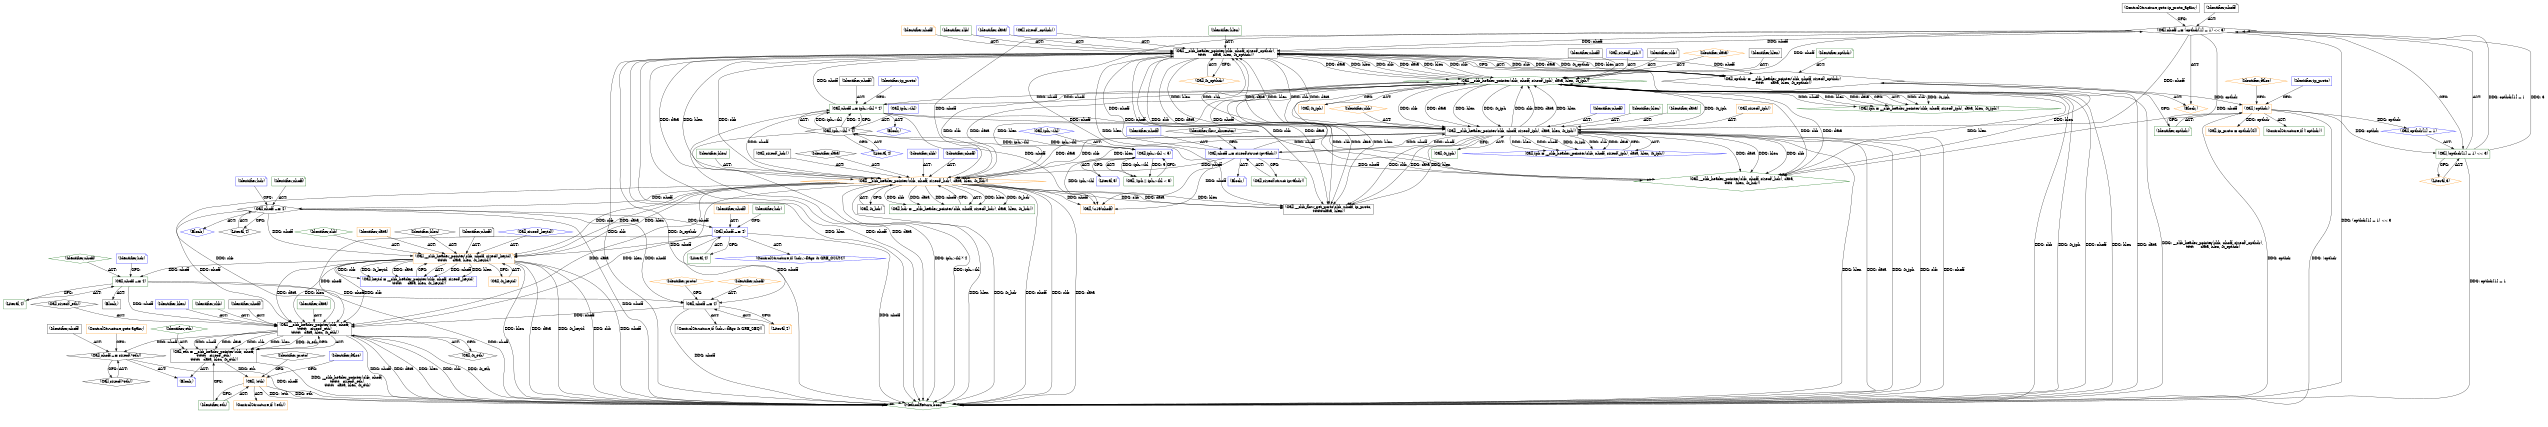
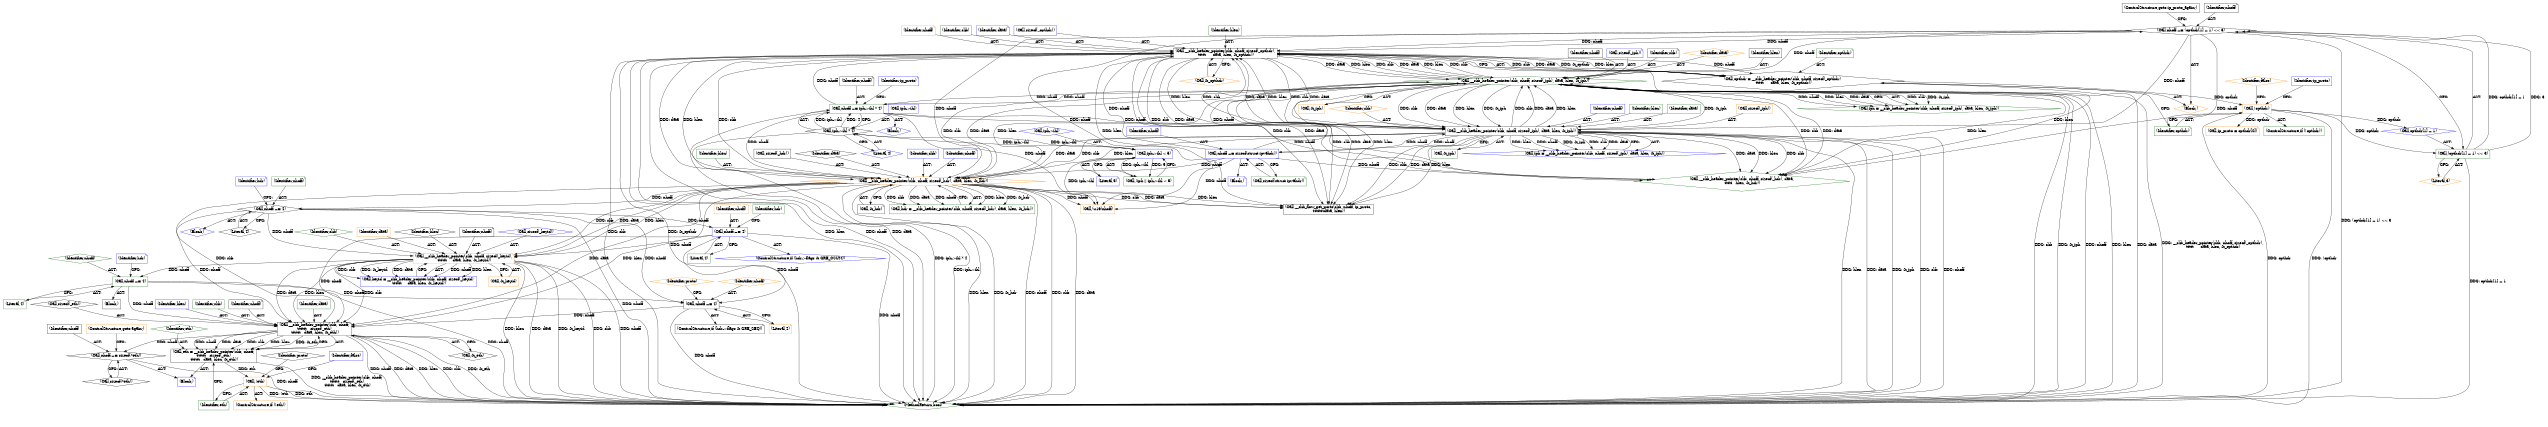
node "(Identifier,flow_dissector)": removed
